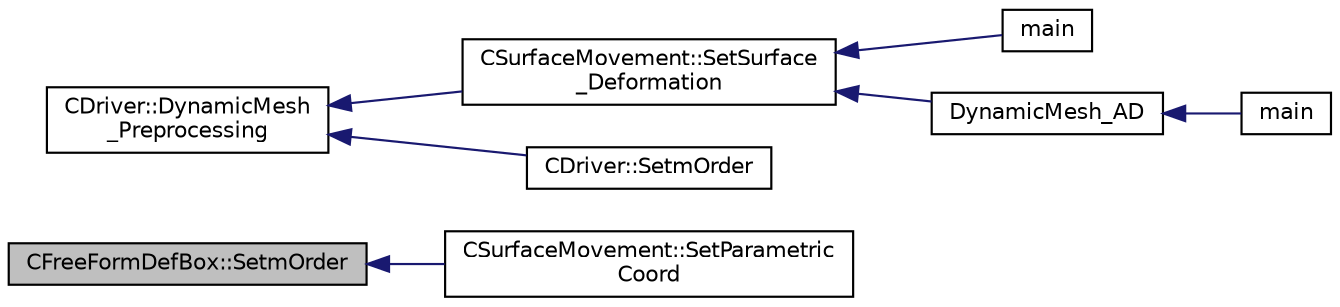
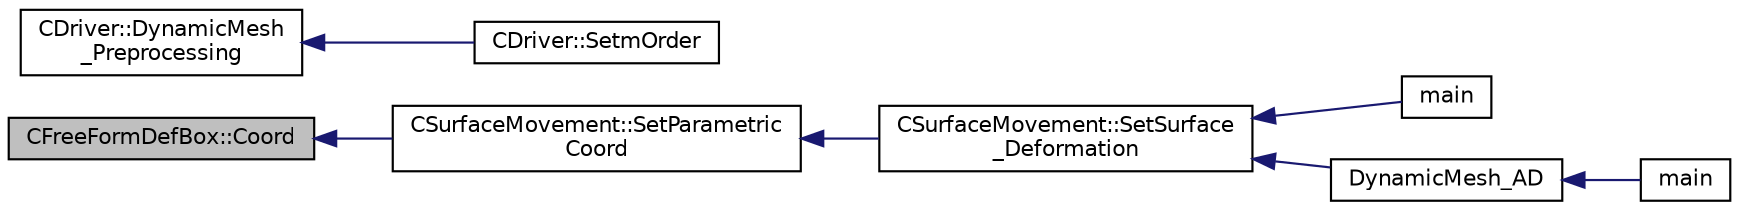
edge "CSurfaceMovement::SetSurface _Deformation" -> "CDriver::DynamicMesh _Preprocessing": now "CSurfaceMovement::SetSurface _Deformation" -> "CSurfaceMovement::SetParametric Coord"
node "CFreeFormDefBox::SetmOrder": label "CFreeFormDefBox::SetmOrder" -> "CFreeFormDefBox::Coord"
